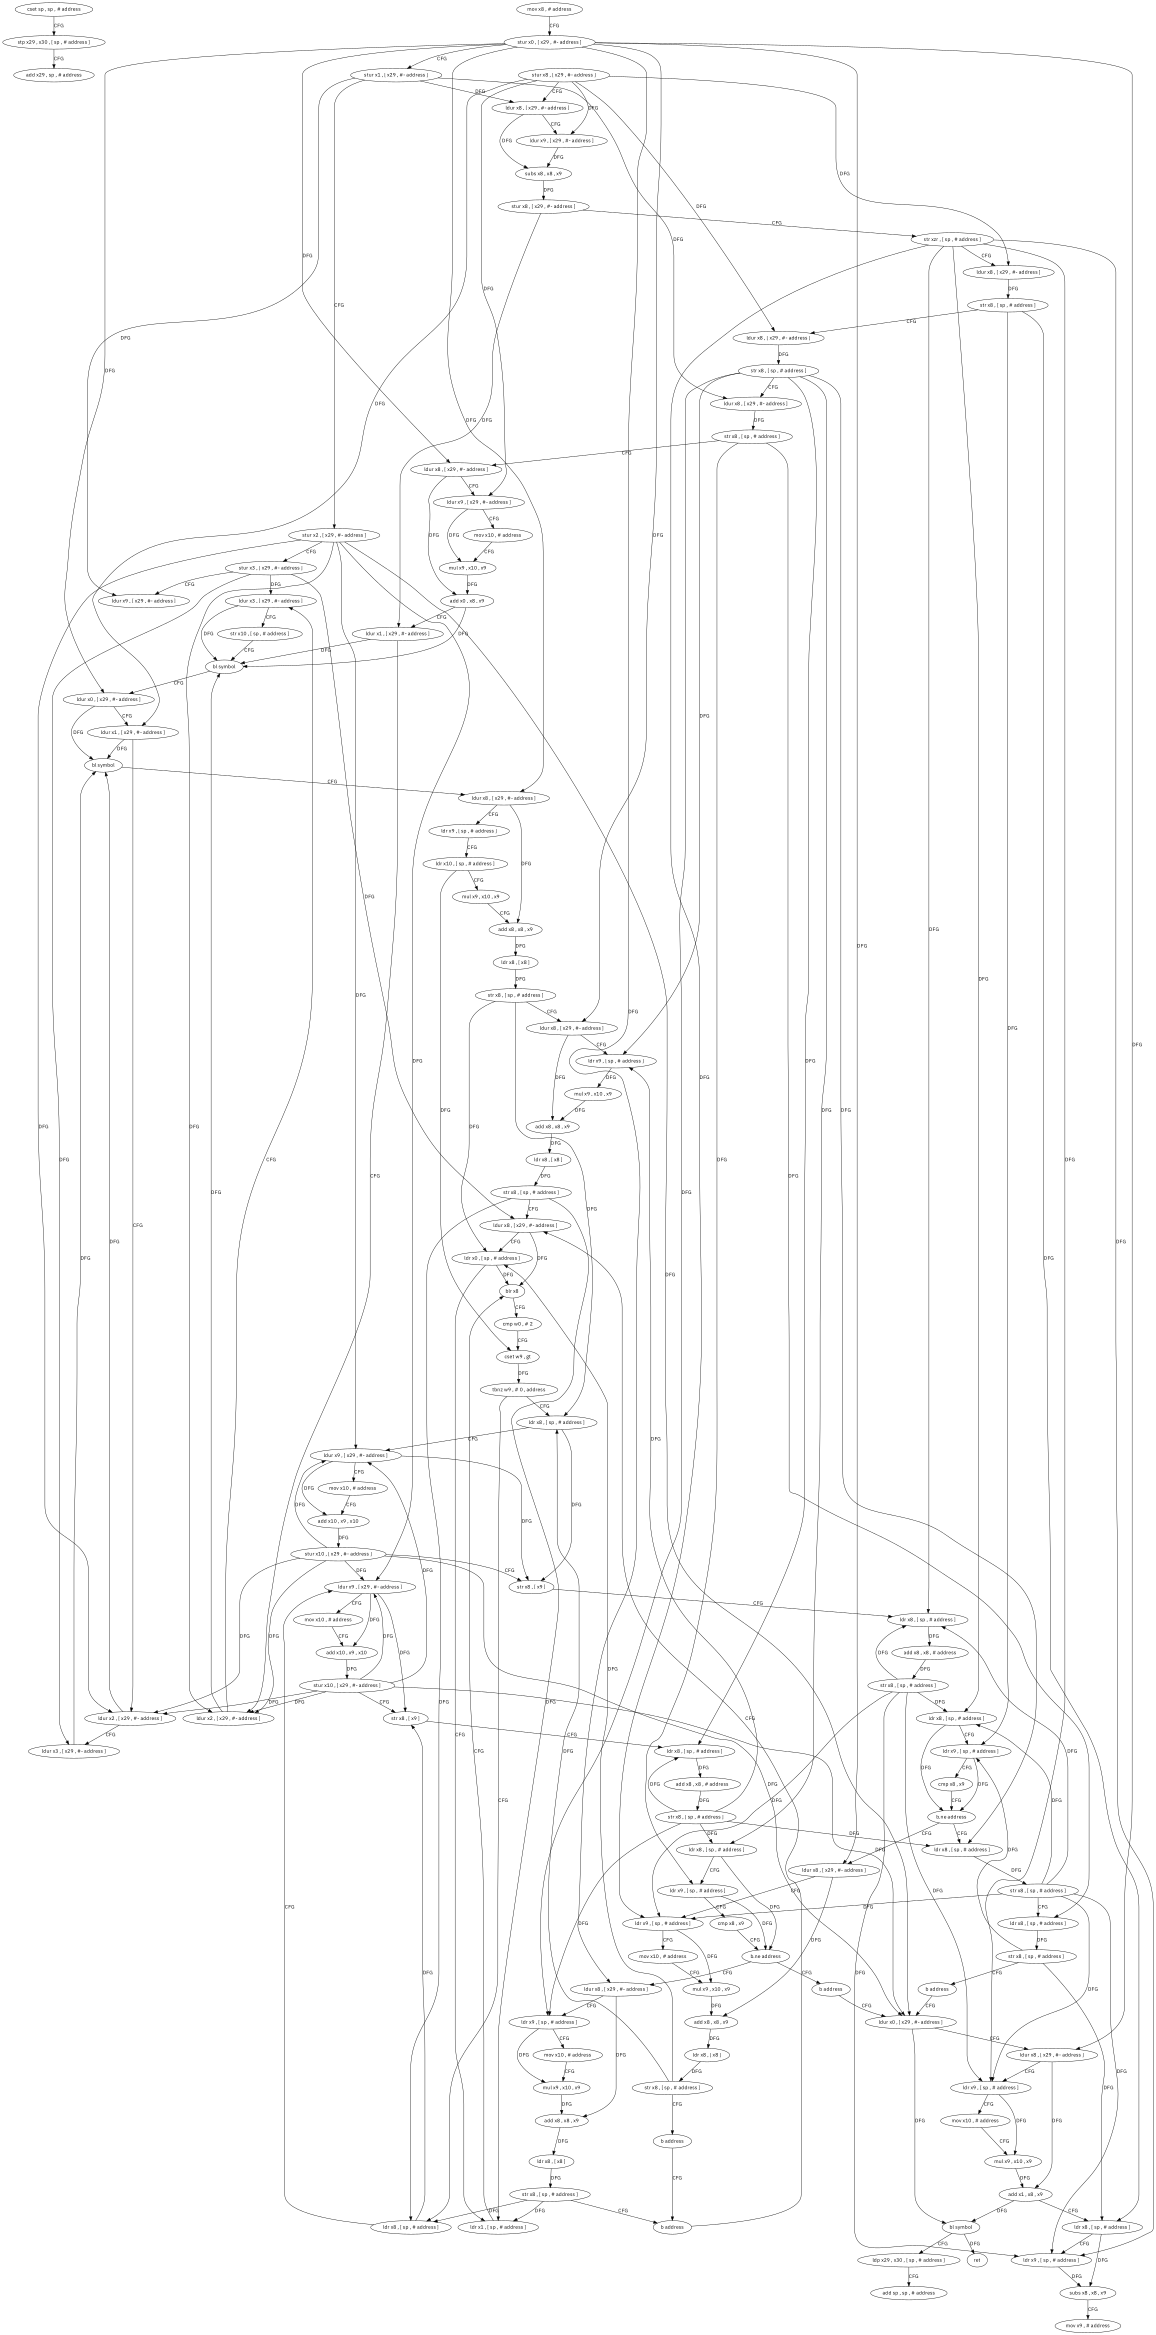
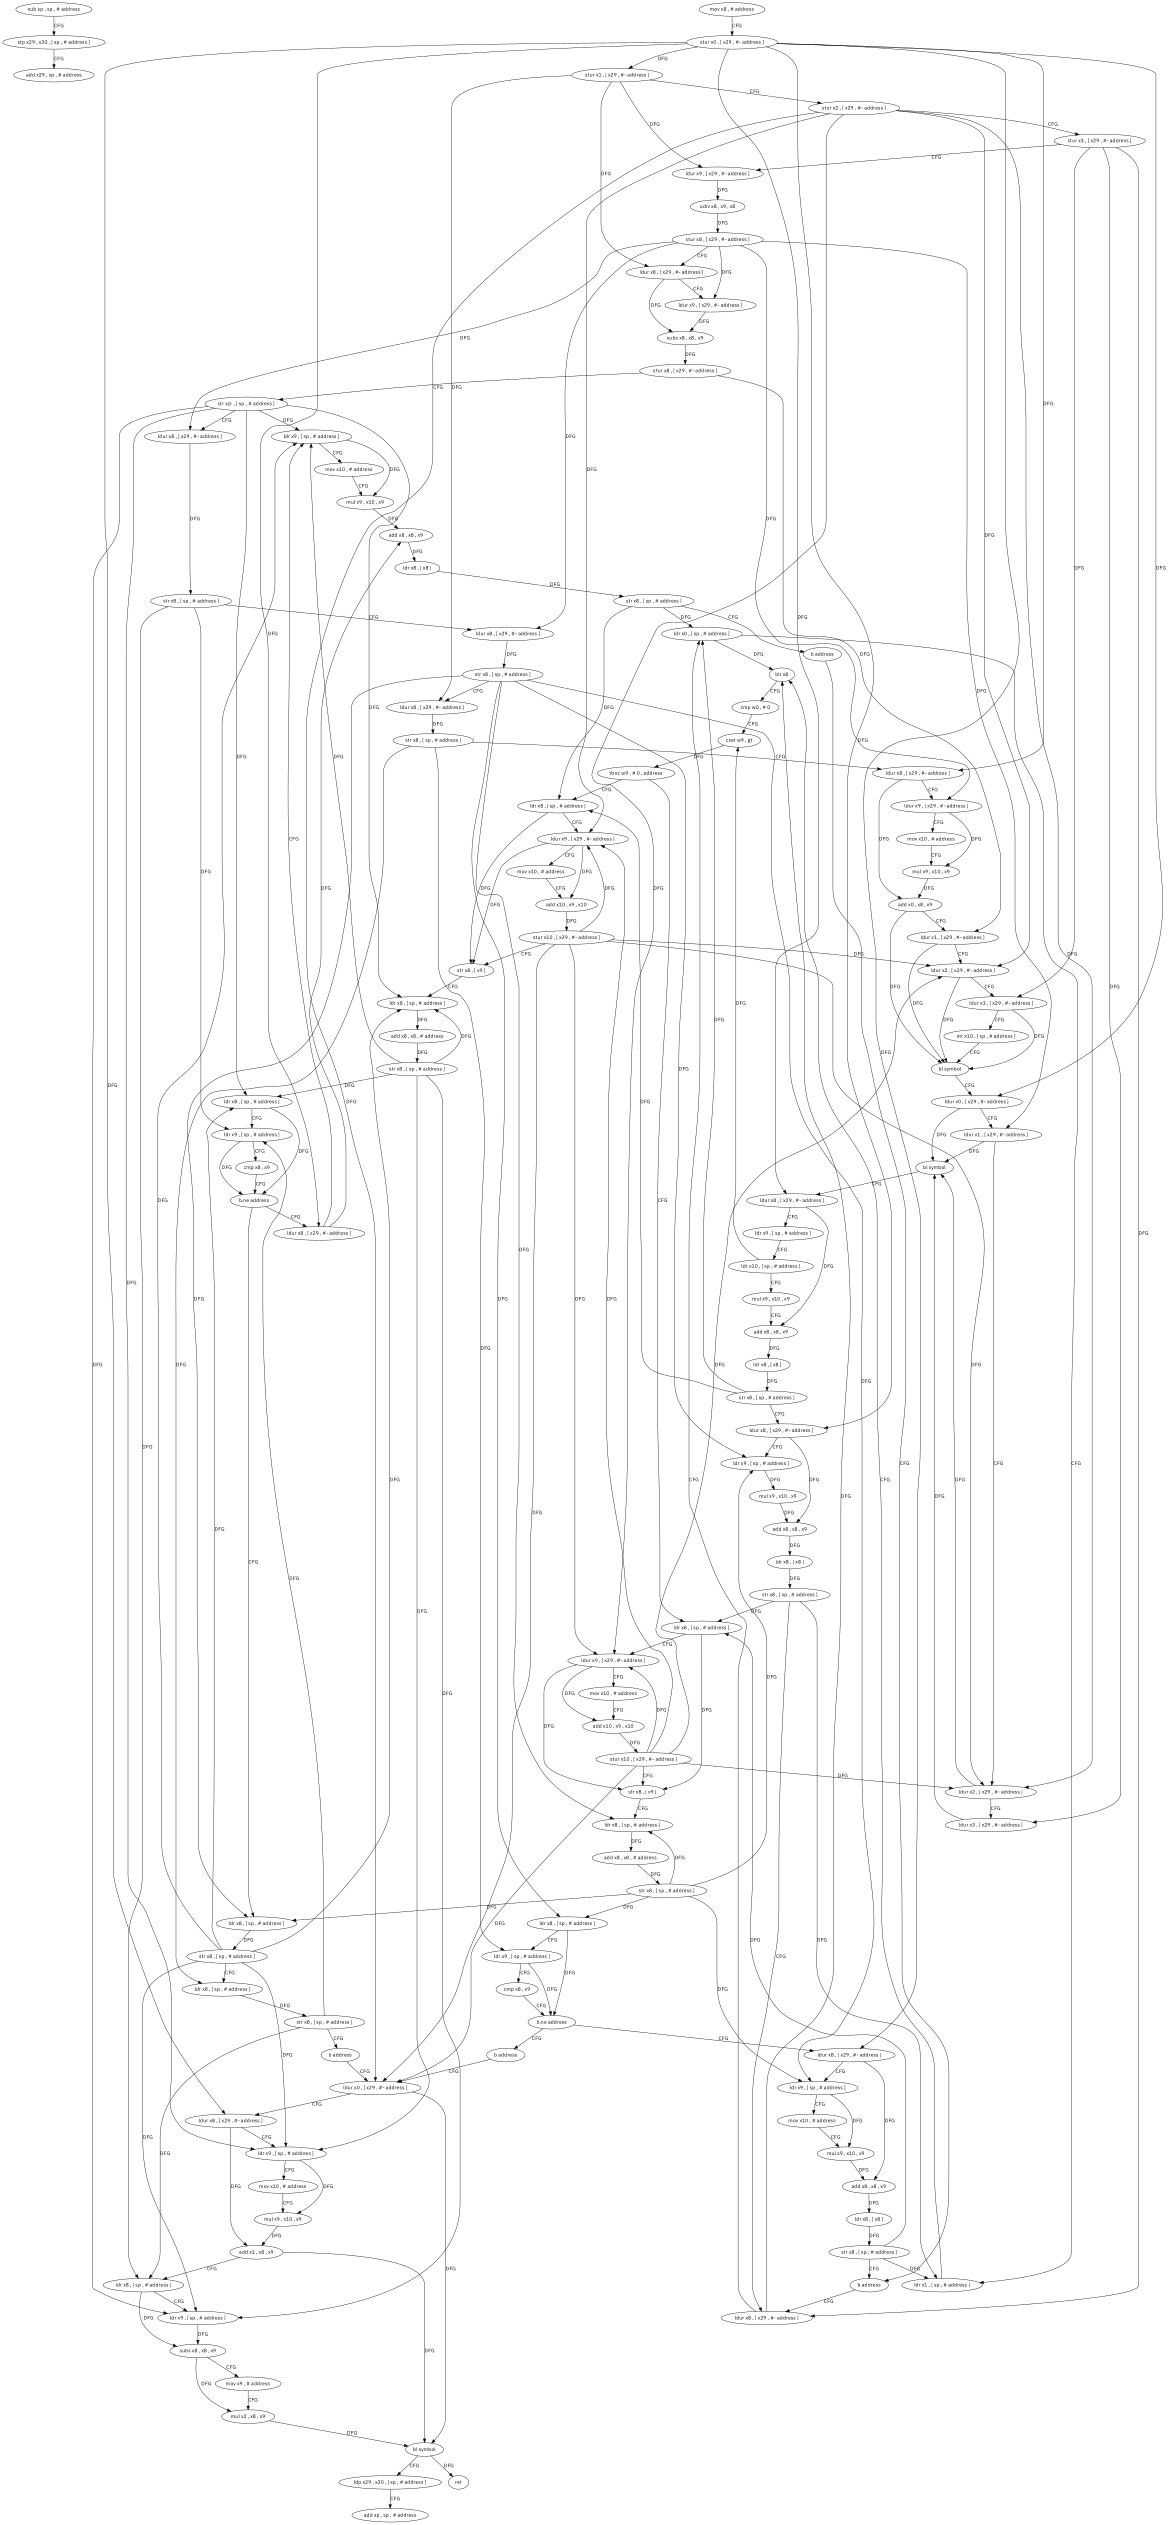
node "cset sp , sp , # address": label "cset sp , sp , # address" -> "sub sp , sp , # address"
edge "stur x0 , [ x29 , #- address ]" -> "stur x1 , [ x29 , #- address ]": label "CFG" -> "DFG"
node "udiv x8 , x9 , x8": added
node "cmp w0 , # 2": label "cmp w0 , # 2" -> "cmp w0 , # 0"
node "mul x2 , x8 , x9": added
